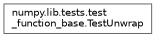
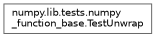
node "numpy.lib.tests.test _function_base.TestUnwrap": label "numpy.lib.tests.test _function_base.TestUnwrap" -> "numpy.lib.tests.numpy _function_base.TestUnwrap"
